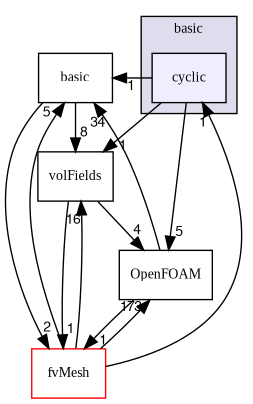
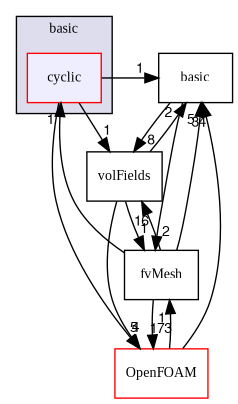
node "cyclic": color black -> red
edge "volFields" -> "basic": added
node "OpenFOAM": color black -> red
node "fvMesh": color red -> black
